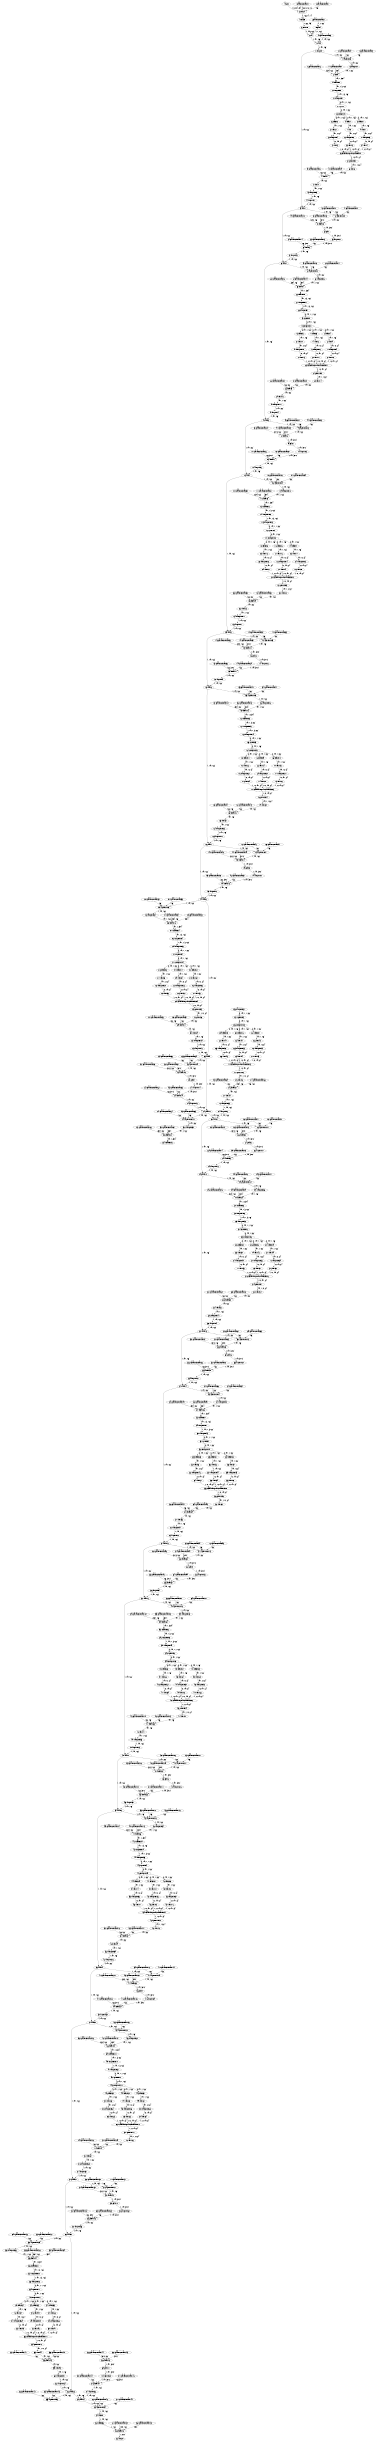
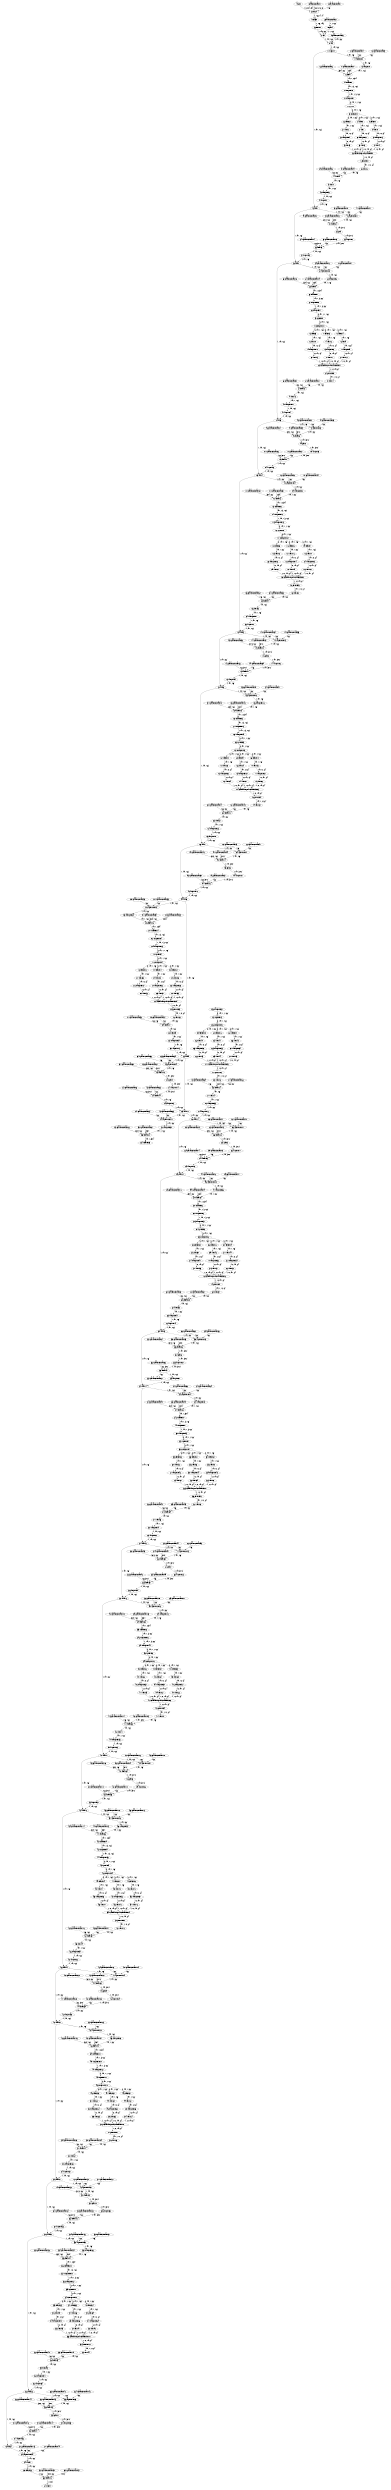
edge "337 _param_constant87" -> "338 linear_27": reversed
edge "356 view_56" -> "357 transpose_44": label "(7, 197, 768)" -> "(197, 12, 64)"
edge "416 _param_constant105" -> "417 linear_33": label "(768,)" -> "(1, 197, 3072)"
edge "565 layer_norm_23" -> "568 linear_46": added, label "(1, 197, 768)"
